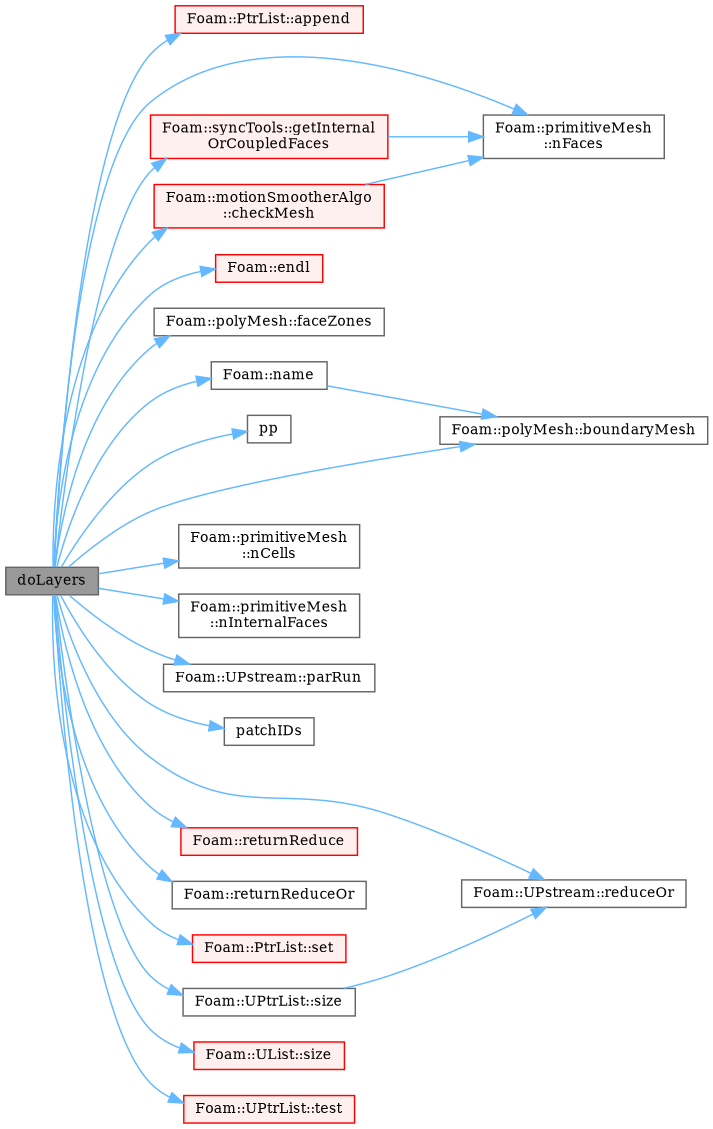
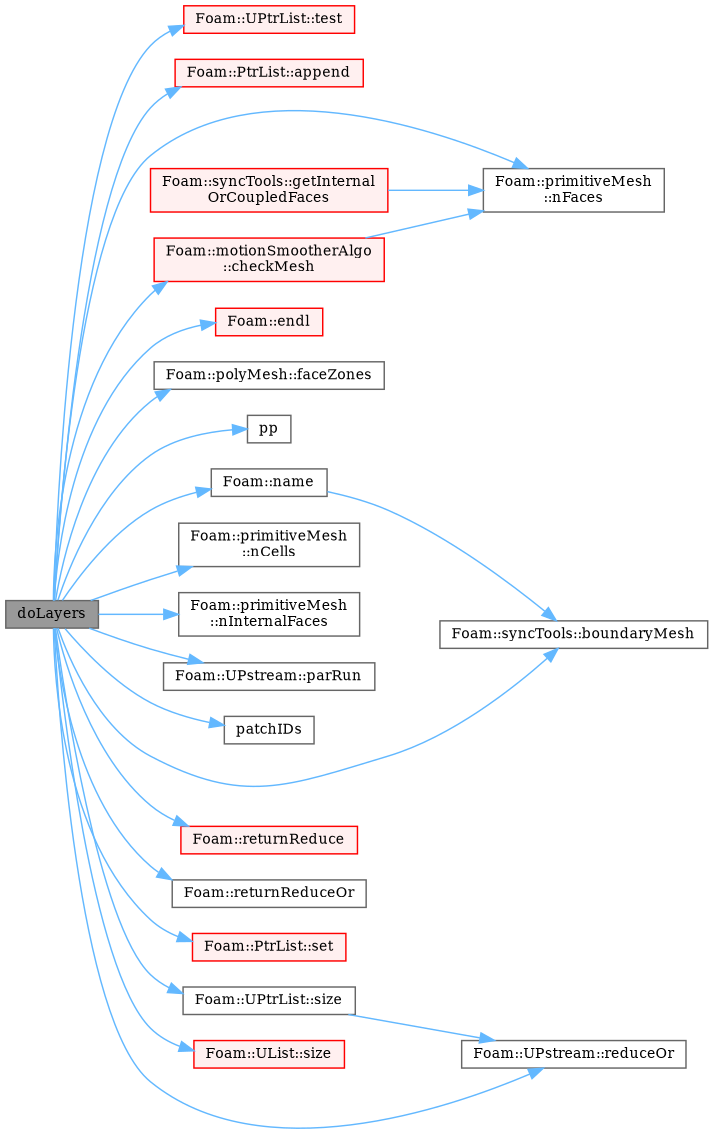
edge "doLayers" -> "Foam::syncTools::getInternal OrCoupledFaces": removed
node "Foam::polyMesh::boundaryMesh": label "Foam::polyMesh::boundaryMesh" -> "Foam::syncTools::boundaryMesh"
